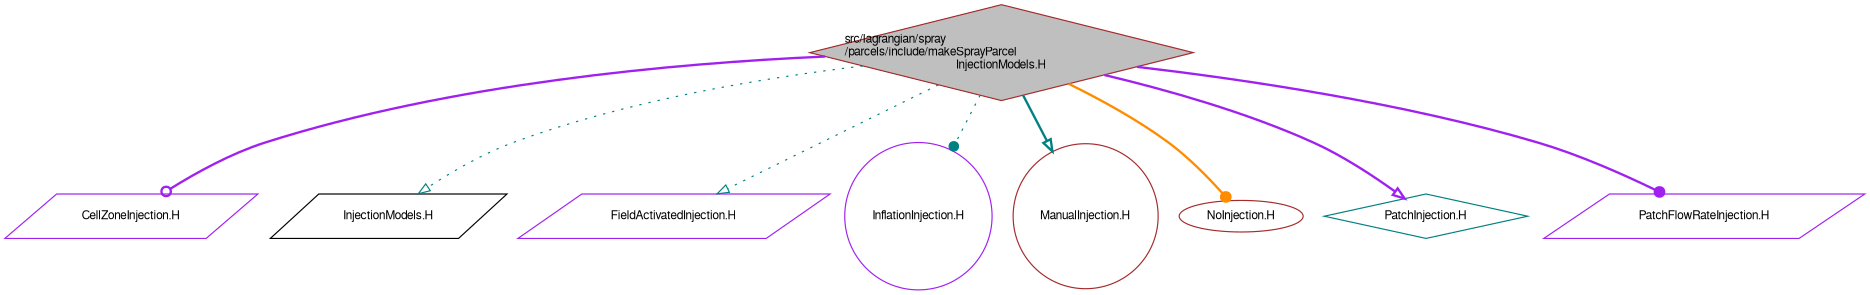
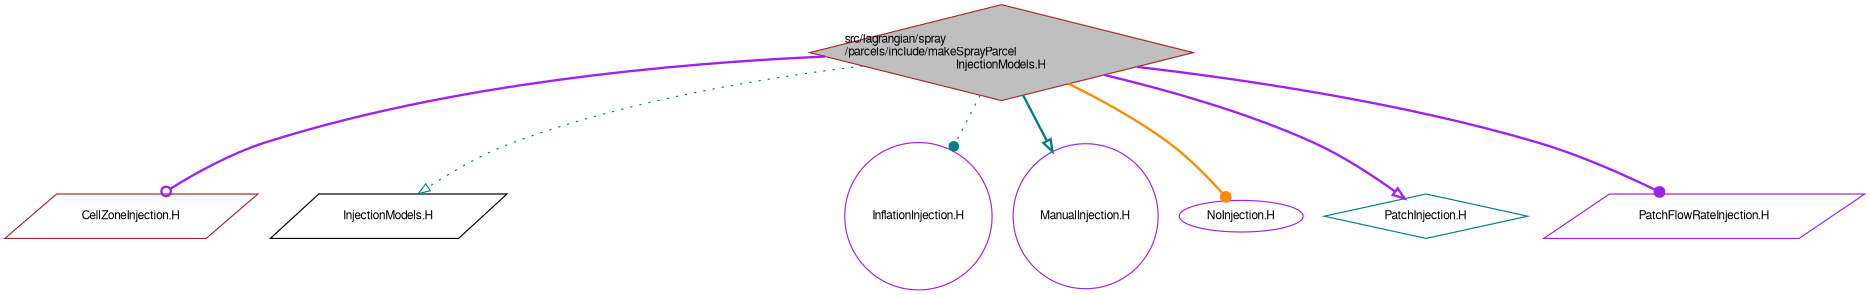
node "CellZoneInjection.H": color purple -> brown
node "FieldActivatedInjection.H": removed
node "ManualInjection.H": color brown -> purple
node "NoInjection.H": color brown -> purple
